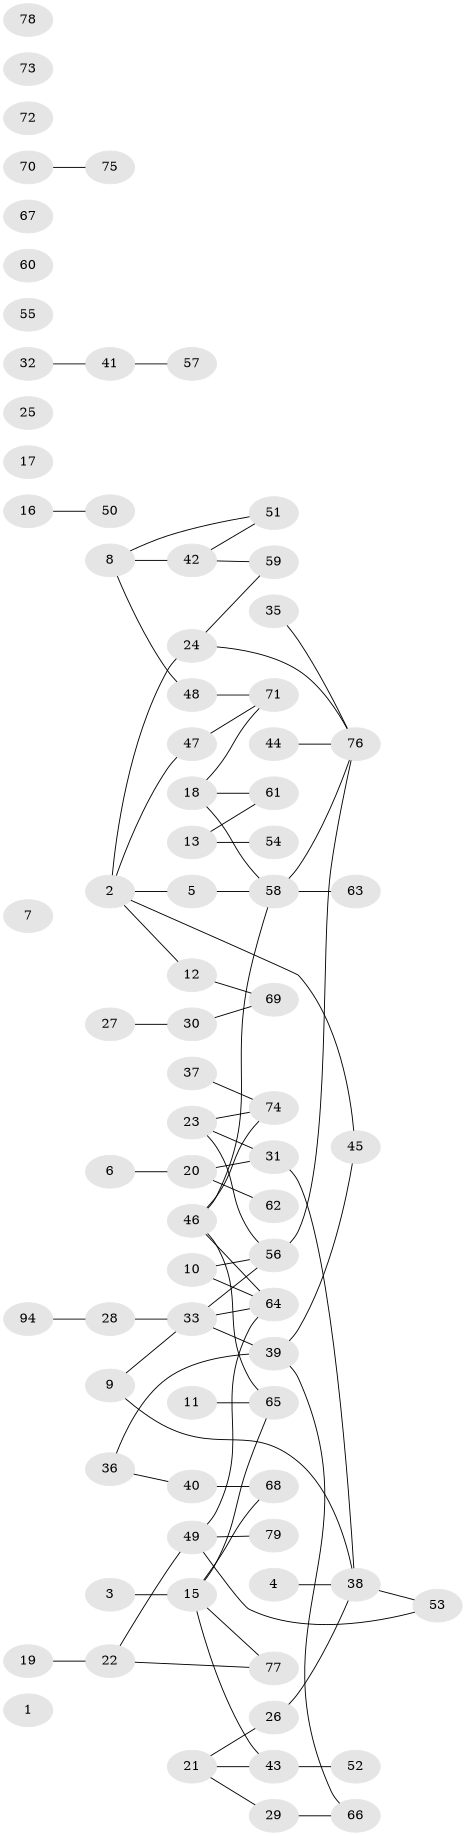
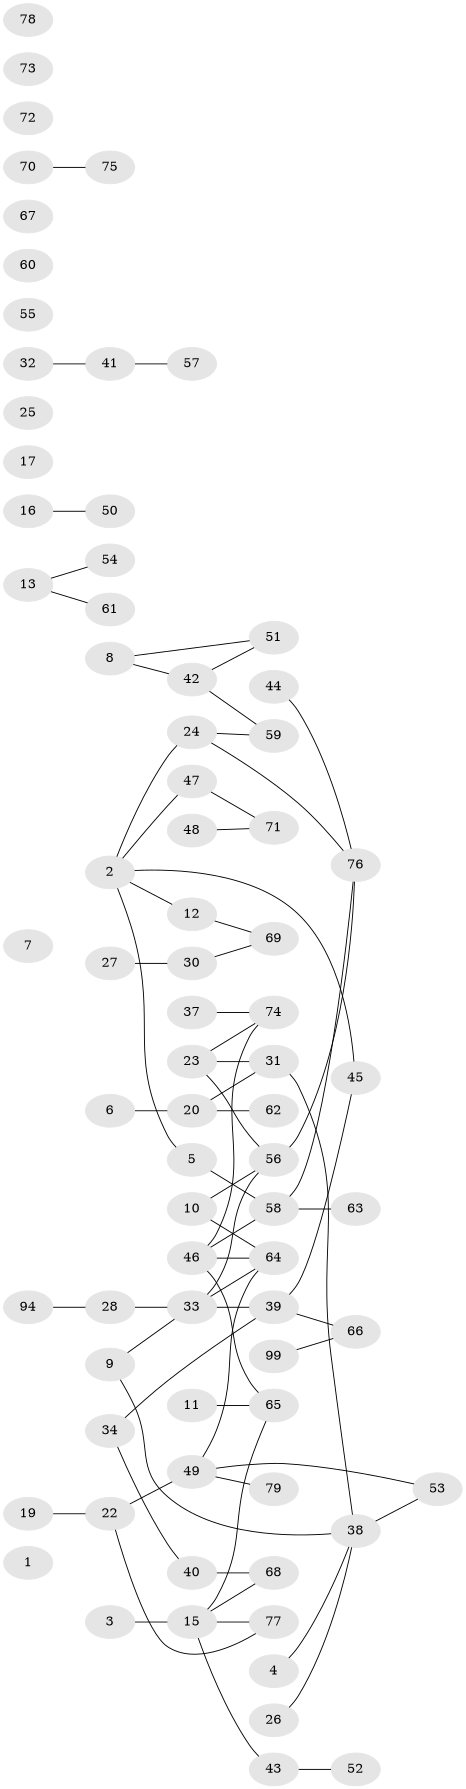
node "35": removed
edge "8" -- "48": removed
node "18": removed
node "36": label "36" -> "34"
node "21": removed
node "29": label "29" -> "99"
